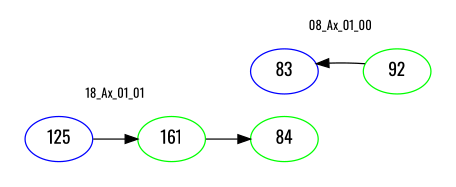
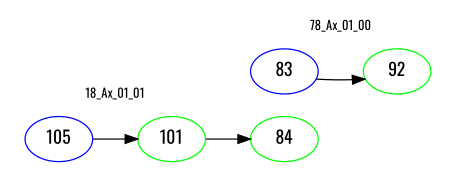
cluster "08_Ax_01_00": label "08_Ax_01_00" -> "78_Ax_01_00"
edge "92" -> "83": reversed
node "125": label "125" -> "105"
node "161": label "161" -> "101"
